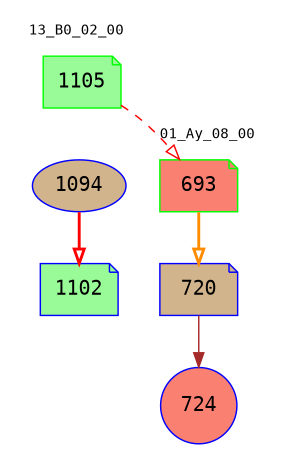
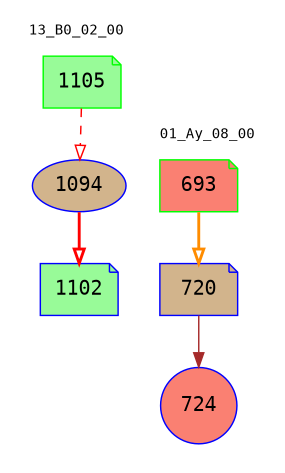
edge "1105" -> "693": now "1105" -> "1094"
